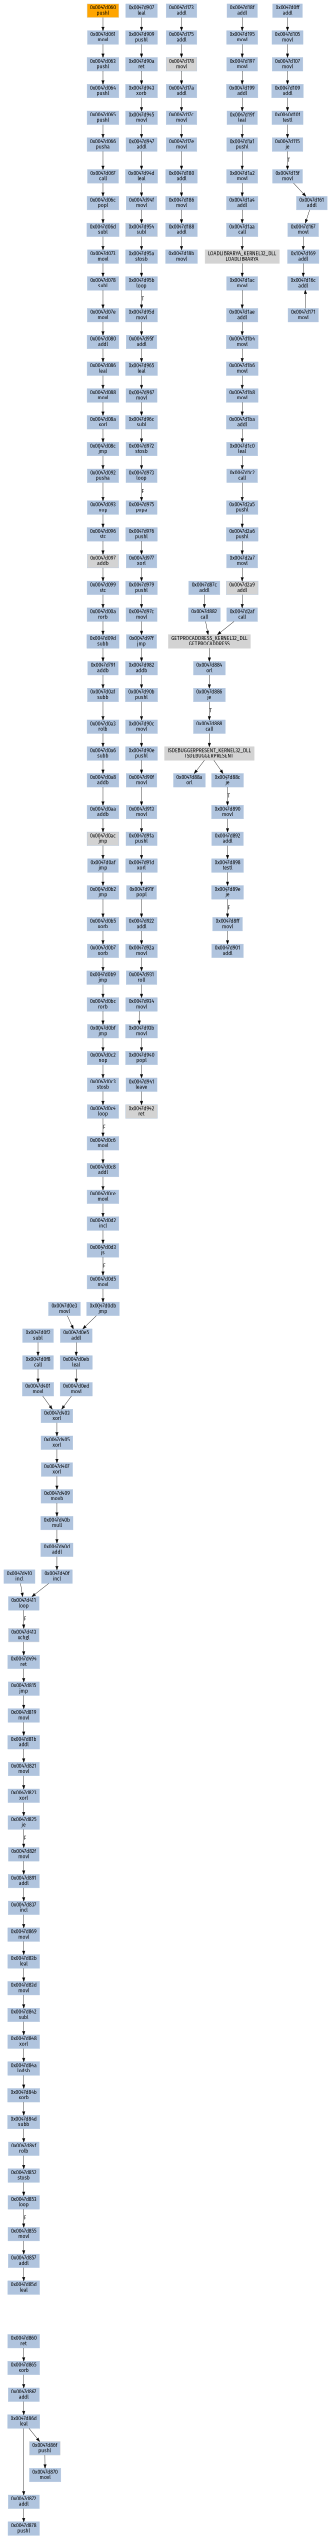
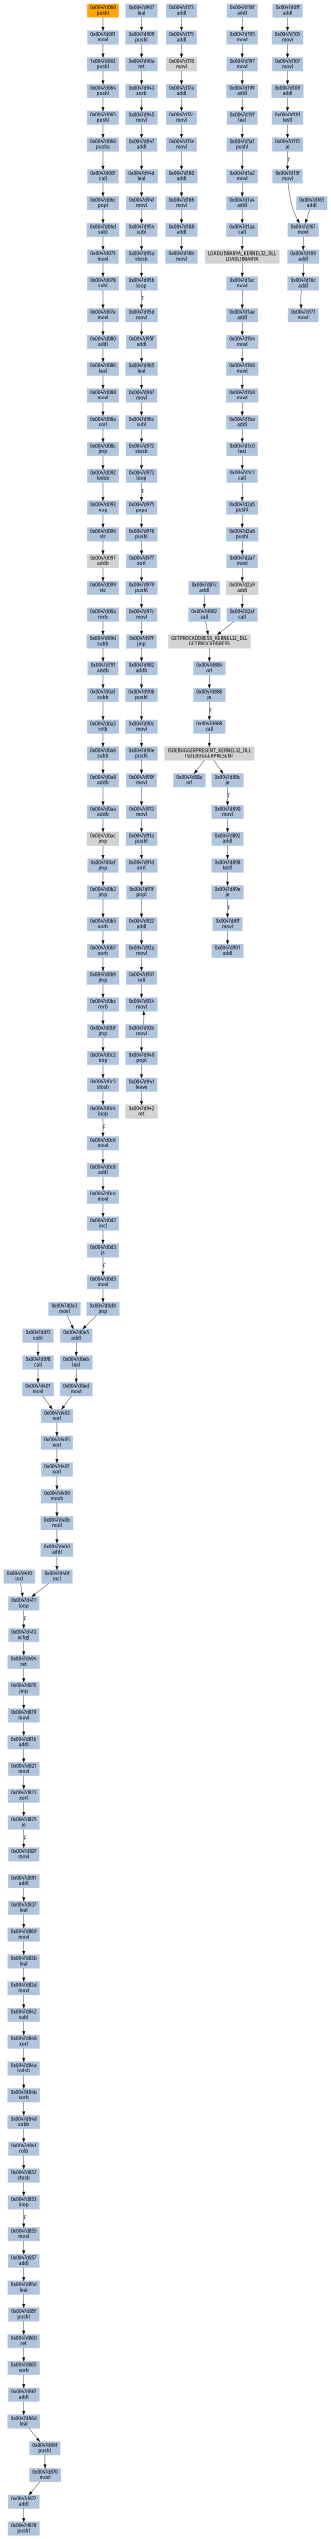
node "0x0047d063 pushl": label "0x0047d063 pushl" -> "1x0047d063 pushl"
edge "0x0047d064 pushl" -> "0x0047d065 pushl": added
edge "0x0047d15f movl" -> "0x0047d161 addl": now "0x0047d15f movl" -> "0x0047d167 movl"
node "0x1047d169 addl": label "0x1047d169 addl" -> "0x0047d169 addl"
edge "0x0047d171 movl" -> "0x0047d16c addl": reversed
node "0x0047d092 pusha": label "0x0047d092 pusha" -> "0x0047d092 lodsb"
edge "0x0047d975 popa" -> "0x0047d976 pushl": added
edge "0x0047d099 stc" -> "0x0047d00a rorb": removed
edge "0x0047d886 je" -> "0x0047d888 call": label "T" -> "F"
edge "0x0047d934 movl" -> "0x0047d93b movl": reversed
edge "0x0047d82f movl" -> "0x0047d891 addl": removed
node "0x0047d837 incl": label "0x0047d837 incl" -> "0x0047d837 leal"
node "0x0047d85f pushl": added
edge "0x0047d86d leal" -> "0x0047d872 addl": now "0x0047d870 movl" -> "0x0047d872 addl"
